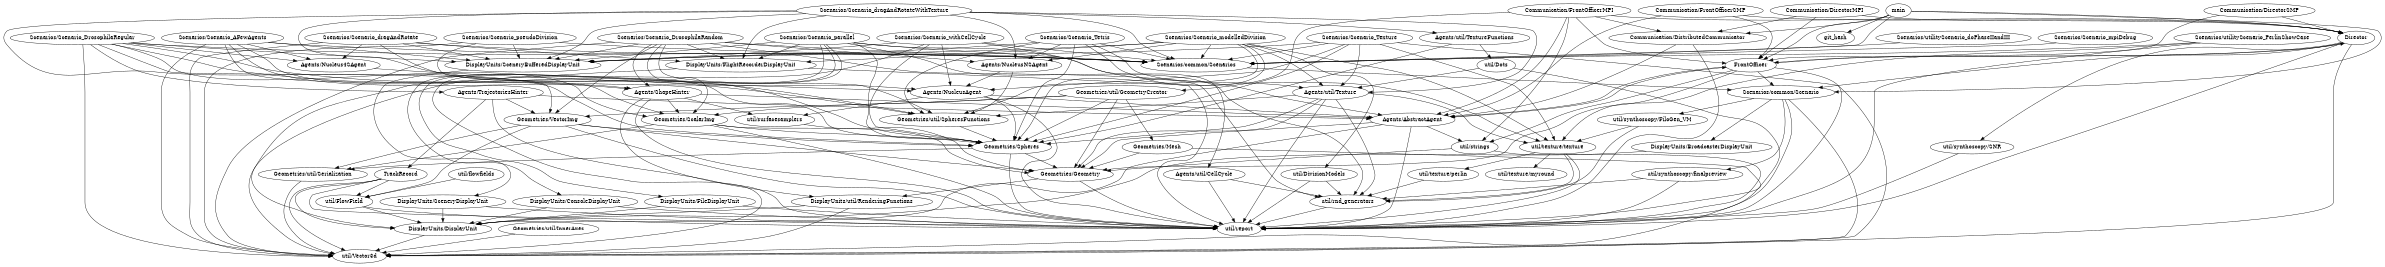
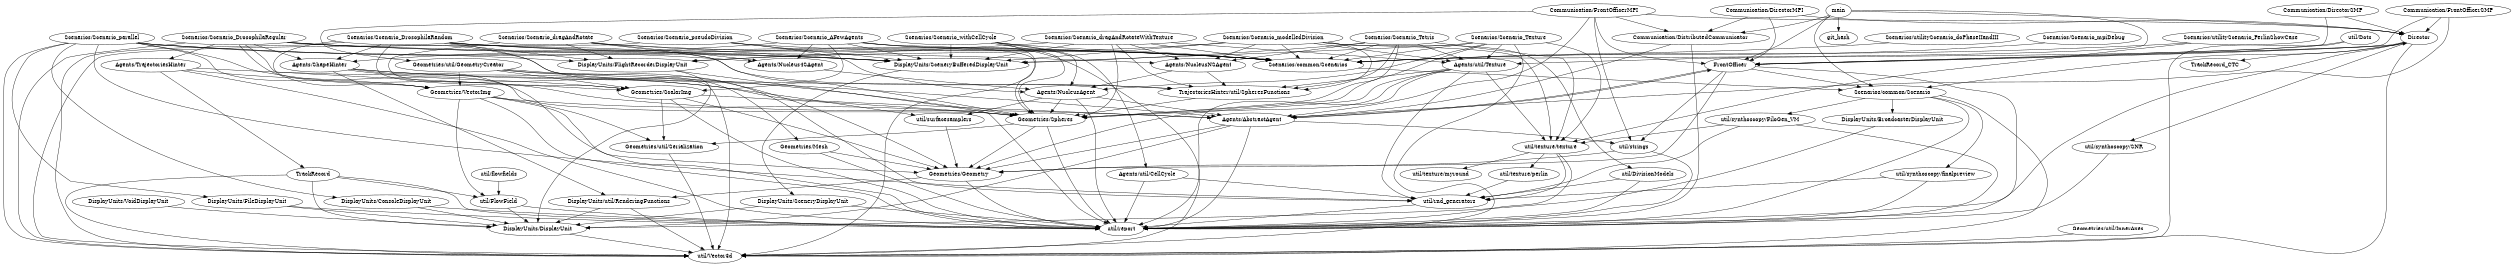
node "Agents/util/TextureFunctions": removed
node "TrackRecord_CTC": added
edge "Scenarios/Scenario_modelledDivision" -> "Geometries/Spheres": removed
node "Geometries/util/SpheresFunctions": label "Geometries/util/SpheresFunctions" -> "TrajectoriesHinter/util/SpheresFunctions"
node "DisplayUnits/VoidDisplayUnit": added
edge "Scenarios/utilityScenario_PerlinShowCase" -> "util/report": now "util/synthoscopy/FiloGen_VM" -> "util/report"
